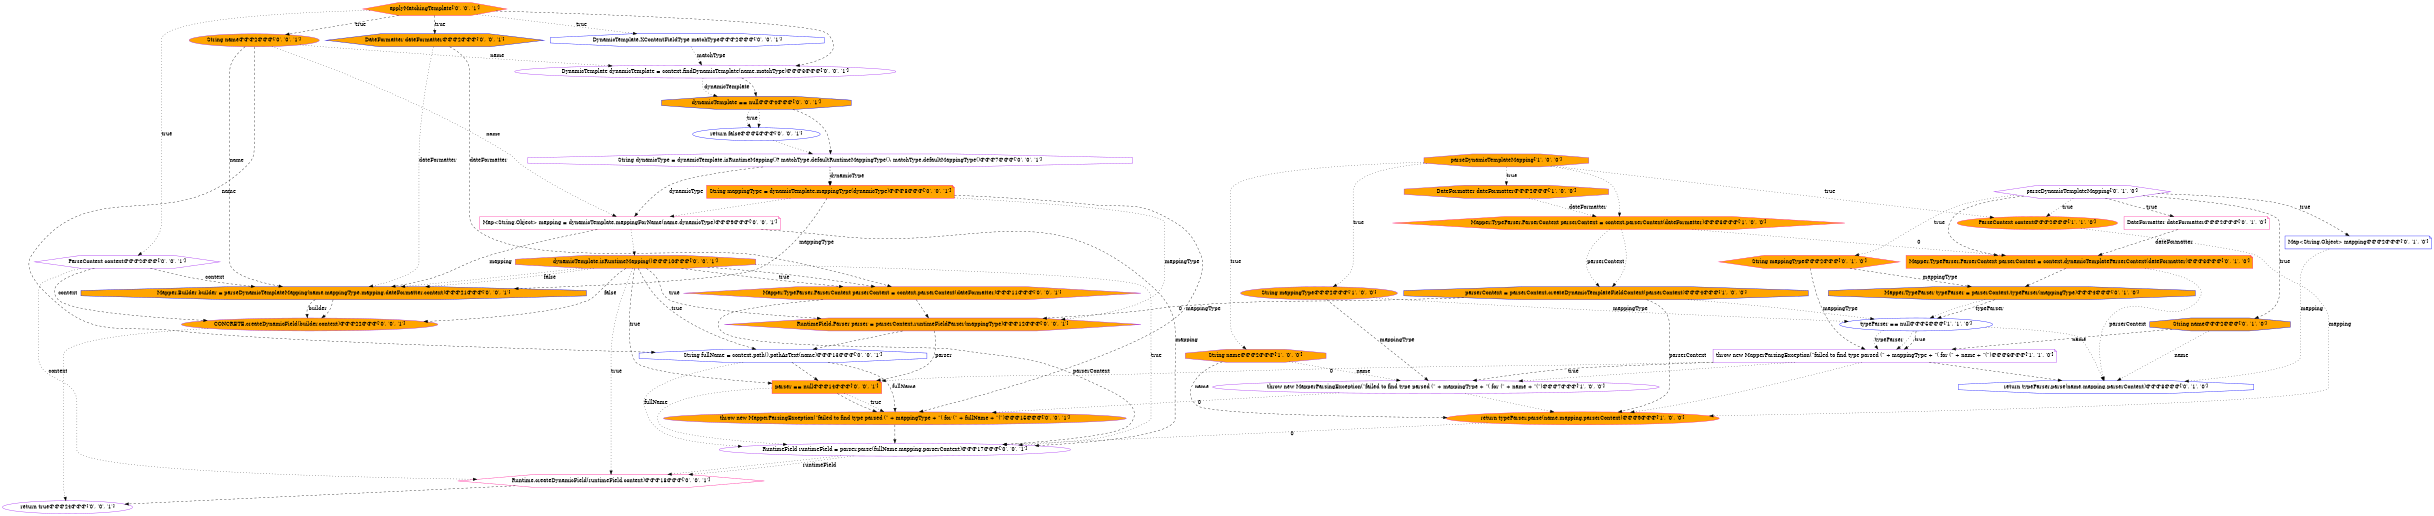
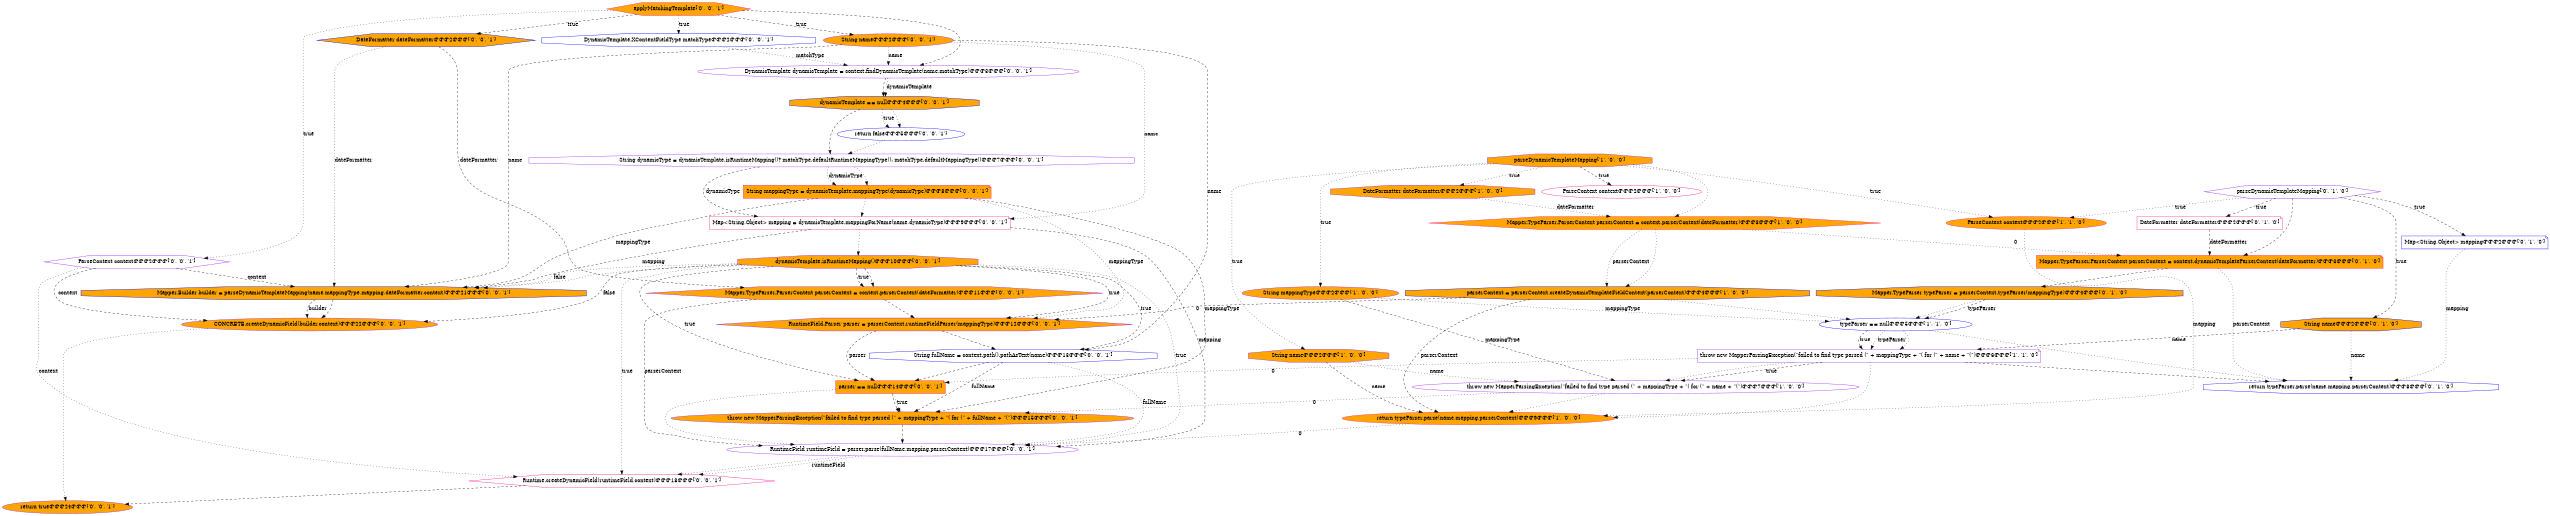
node "ParseContext context@@@2@@@['1', '0', '0']": added
node "String mappingType@@@2@@@['0', '1', '0']": removed
node "return true@@@24@@@['0', '0', '1']": fillcolor white -> orange
